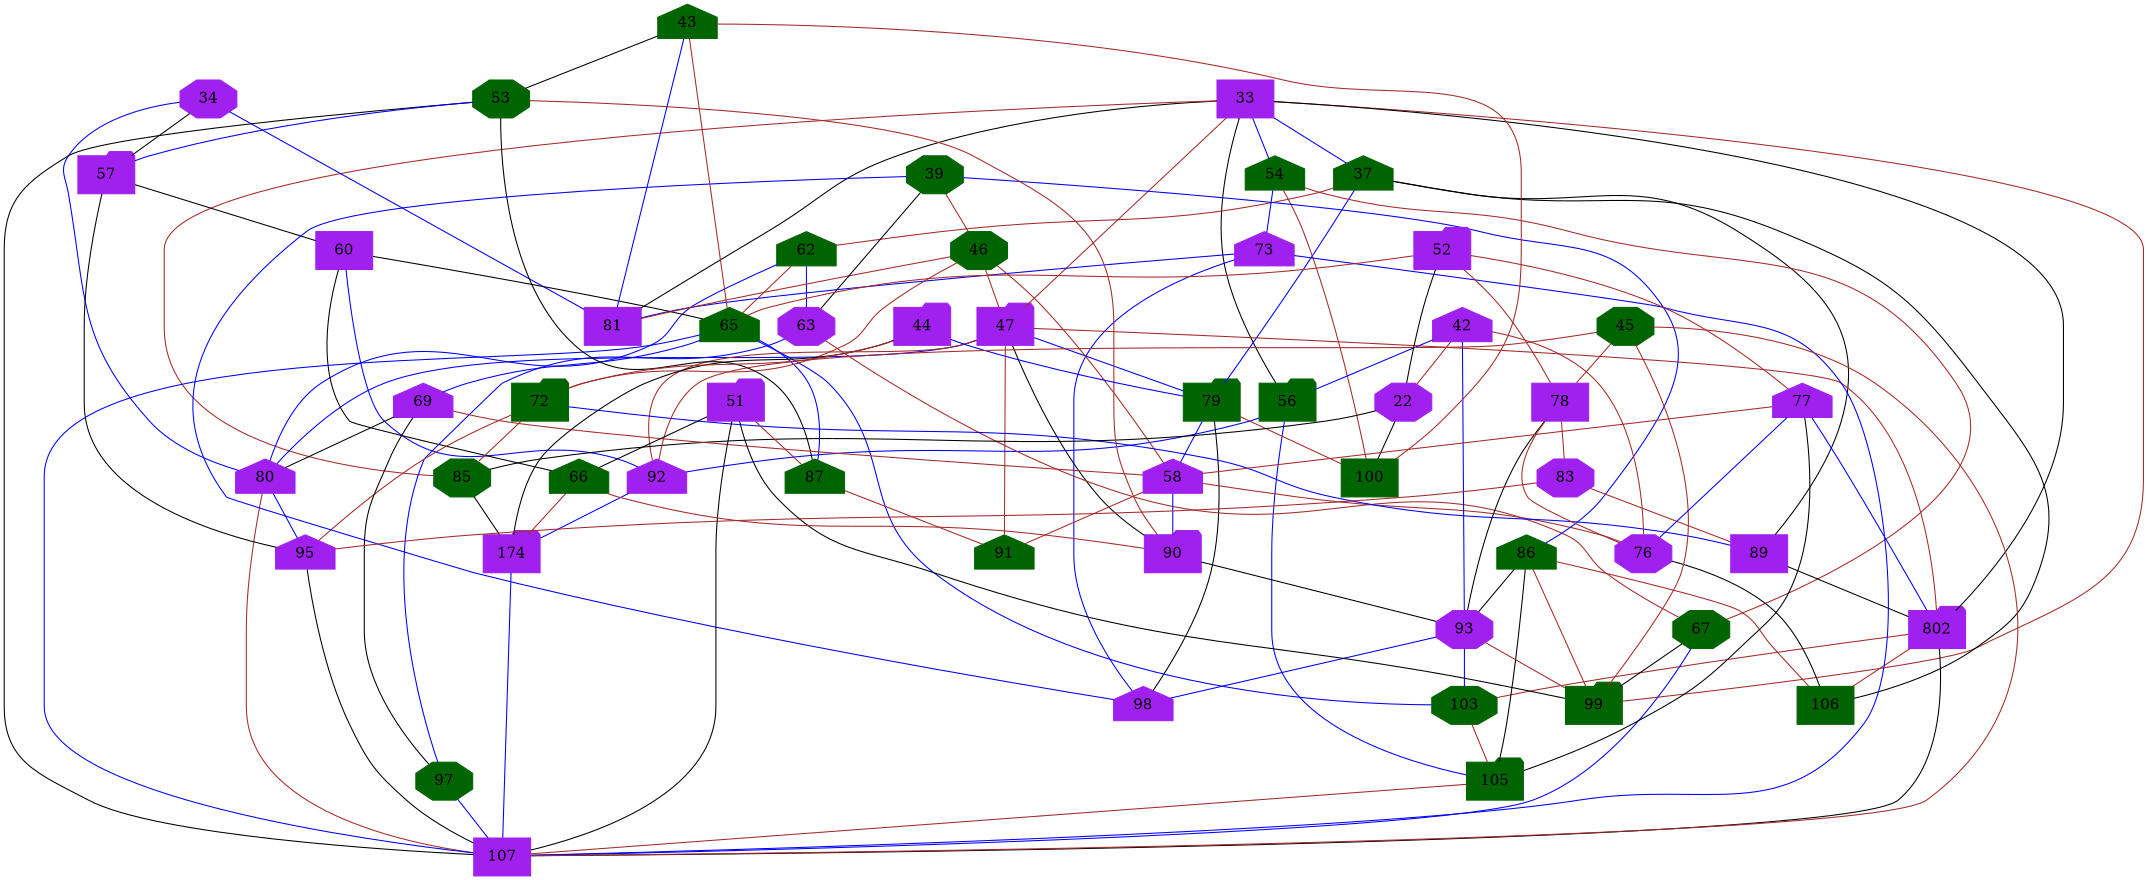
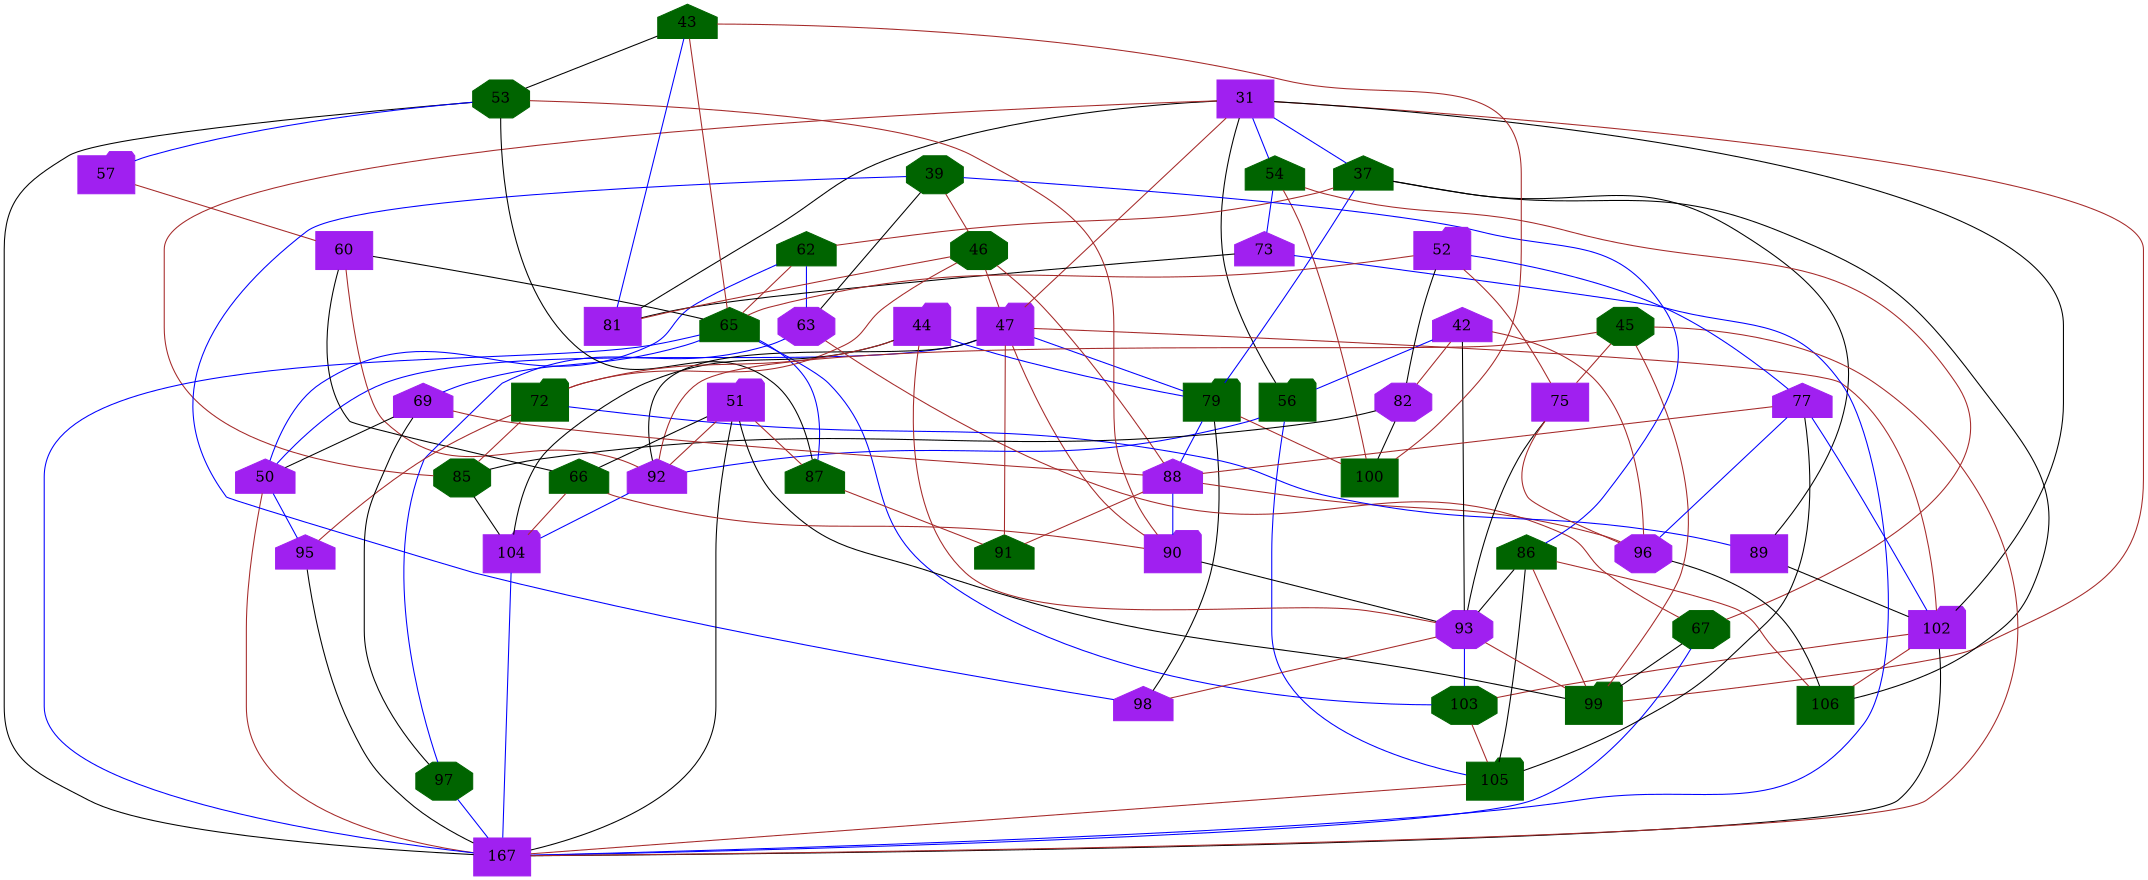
node "34": removed
node "33": label "33" -> "31"
edge "57" -- "60": color black -> brown
edge "73" -- "81": color blue -> black
edge "52" -- "77": color brown -> blue
edge "47" -- "92": color brown -> black
node "22": label "22" -> "82"
node "78": label "78" -> "75"
edge "57" -- "95": removed
edge "73" -- "98": removed
edge "47" -- "90": color black -> brown
edge "51" -- "92": added
edge "60" -- "92": color blue -> brown
edge "42" -- "93": color blue -> black
node "80": label "80" -> "50"
node "58": label "58" -> "88"
node "83": removed
node "174": label "174" -> "104"
node "76": label "76" -> "96"
edge "44" -- "93": added
node "802": label "802" -> "102"
edge "93" -- "98": color blue -> brown
node "107": label "107" -> "167"
